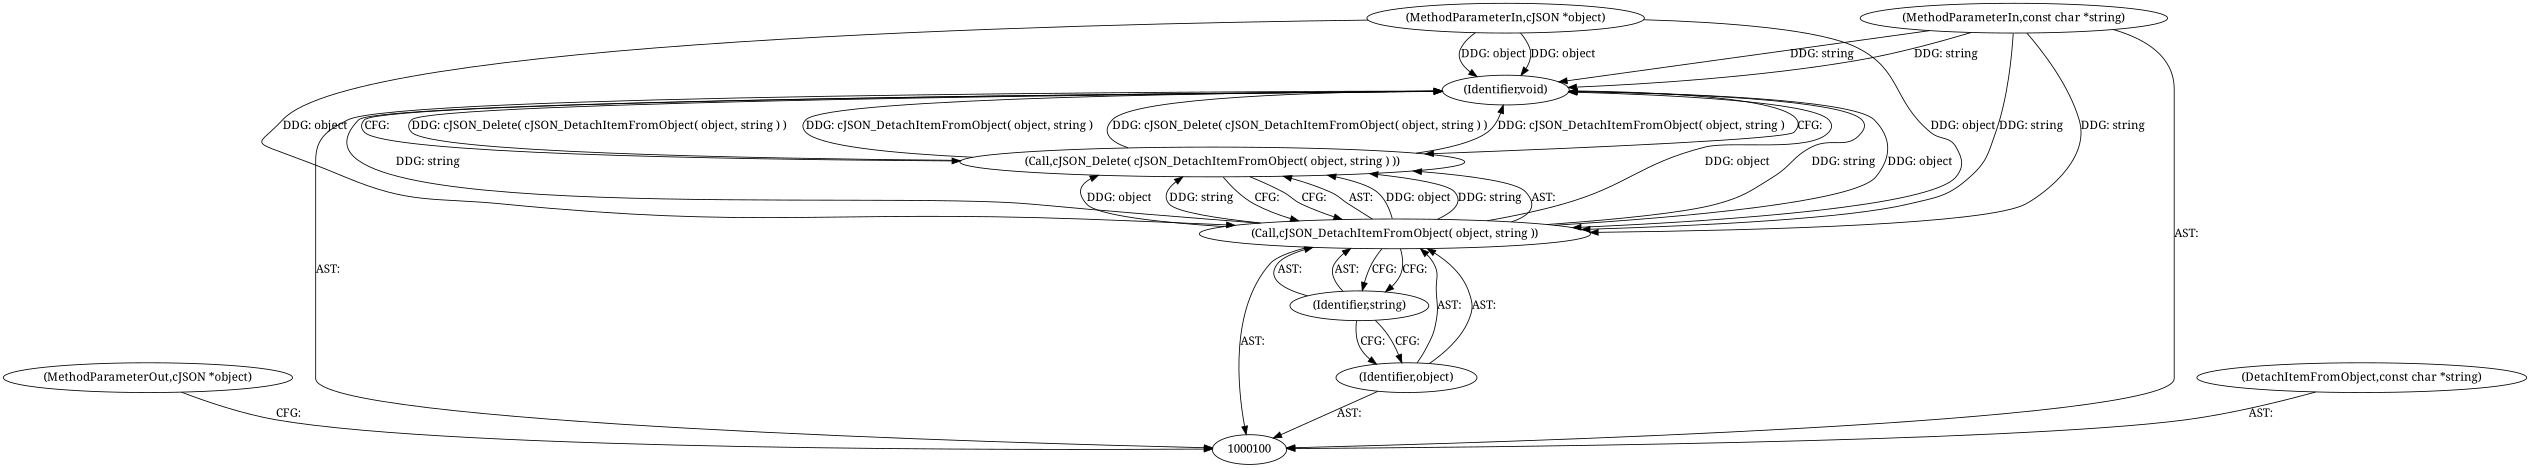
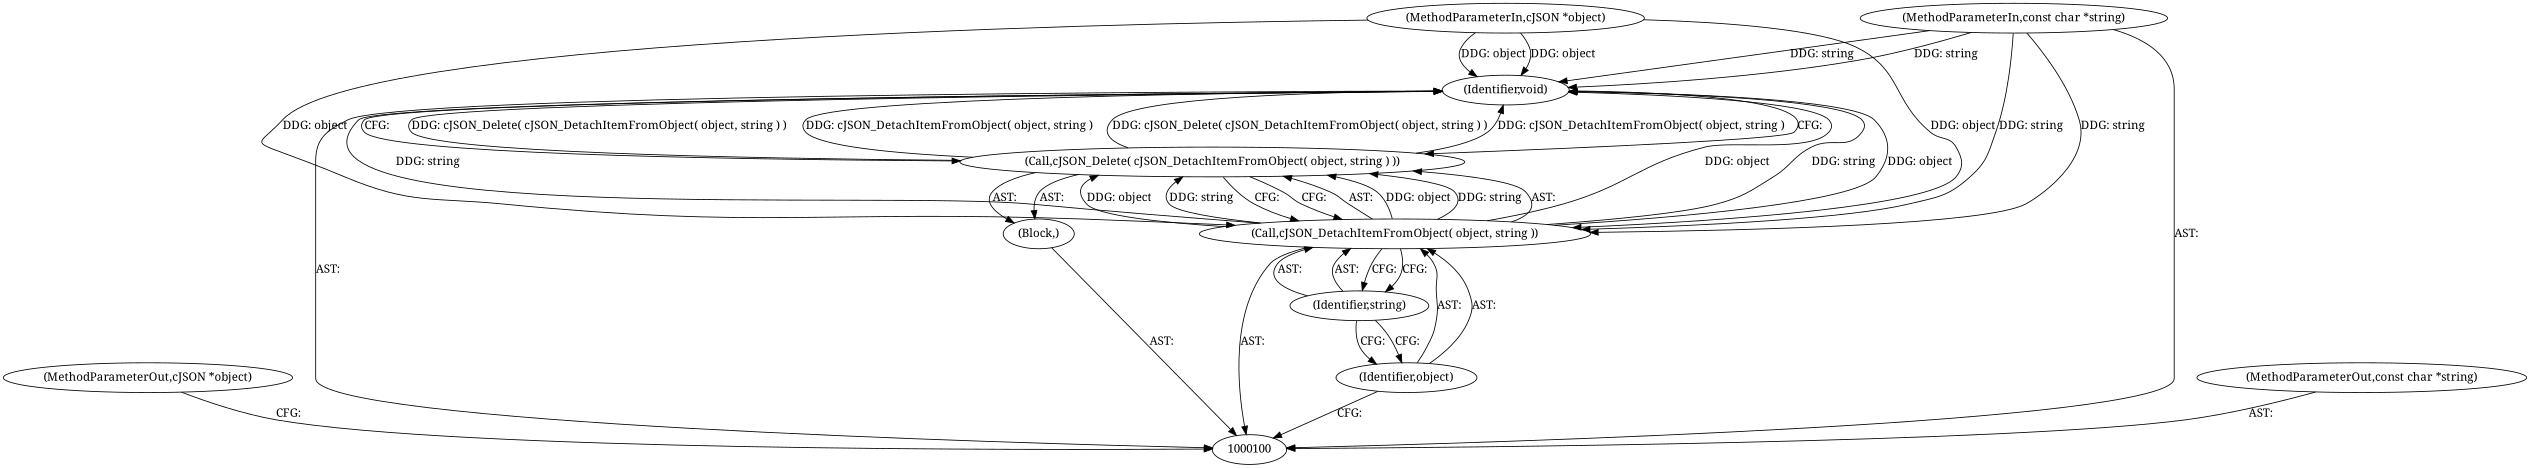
node "(Block,)": added
node "(DetachItemFromObject,const char *string)": label "(DetachItemFromObject,const char *string)" -> "(MethodParameterOut,const char *string)"
edge "(Identifier,object)" -> "1000100": label "AST: " -> "CFG: "
